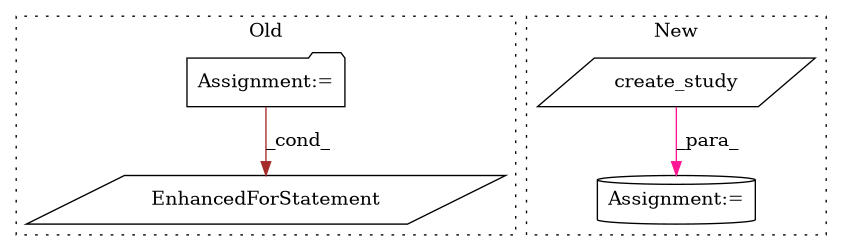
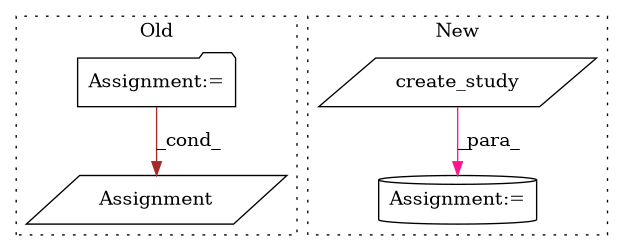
node "EnhancedForStatement": label "EnhancedForStatement" -> "Assignment"
